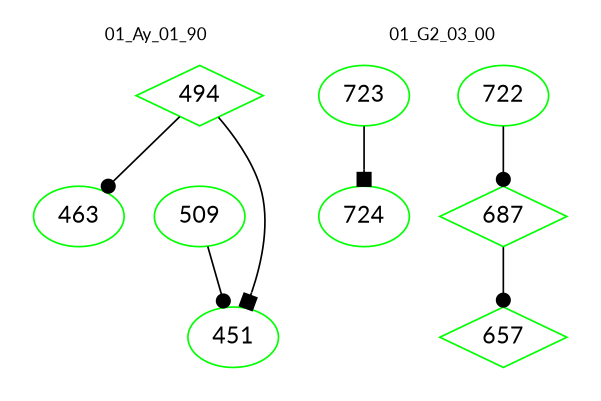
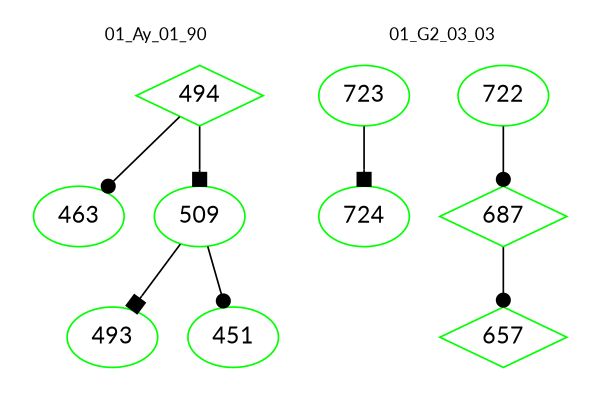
cluster "01_G2_03_00": label "01_G2_03_00" -> "01_G2_03_03"
edge "494" -> "451": now "494" -> "509"
node "493": added
